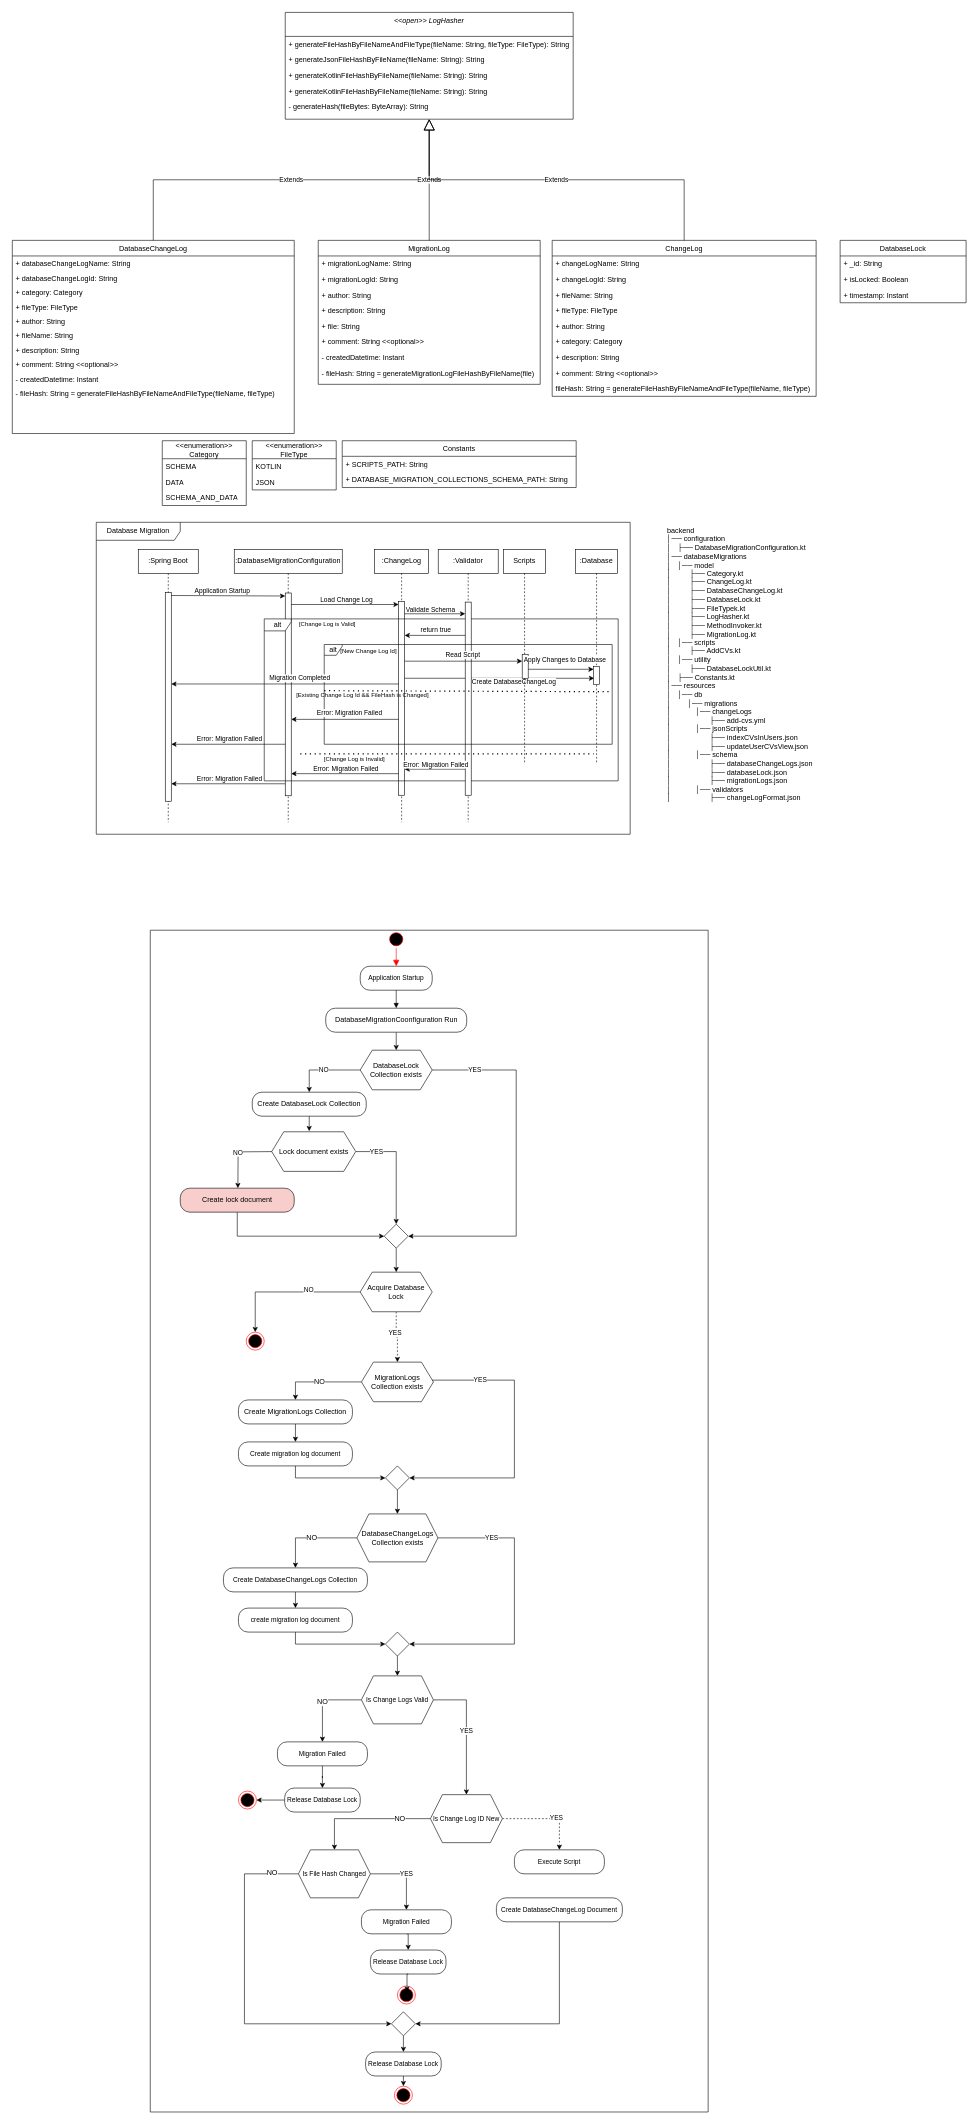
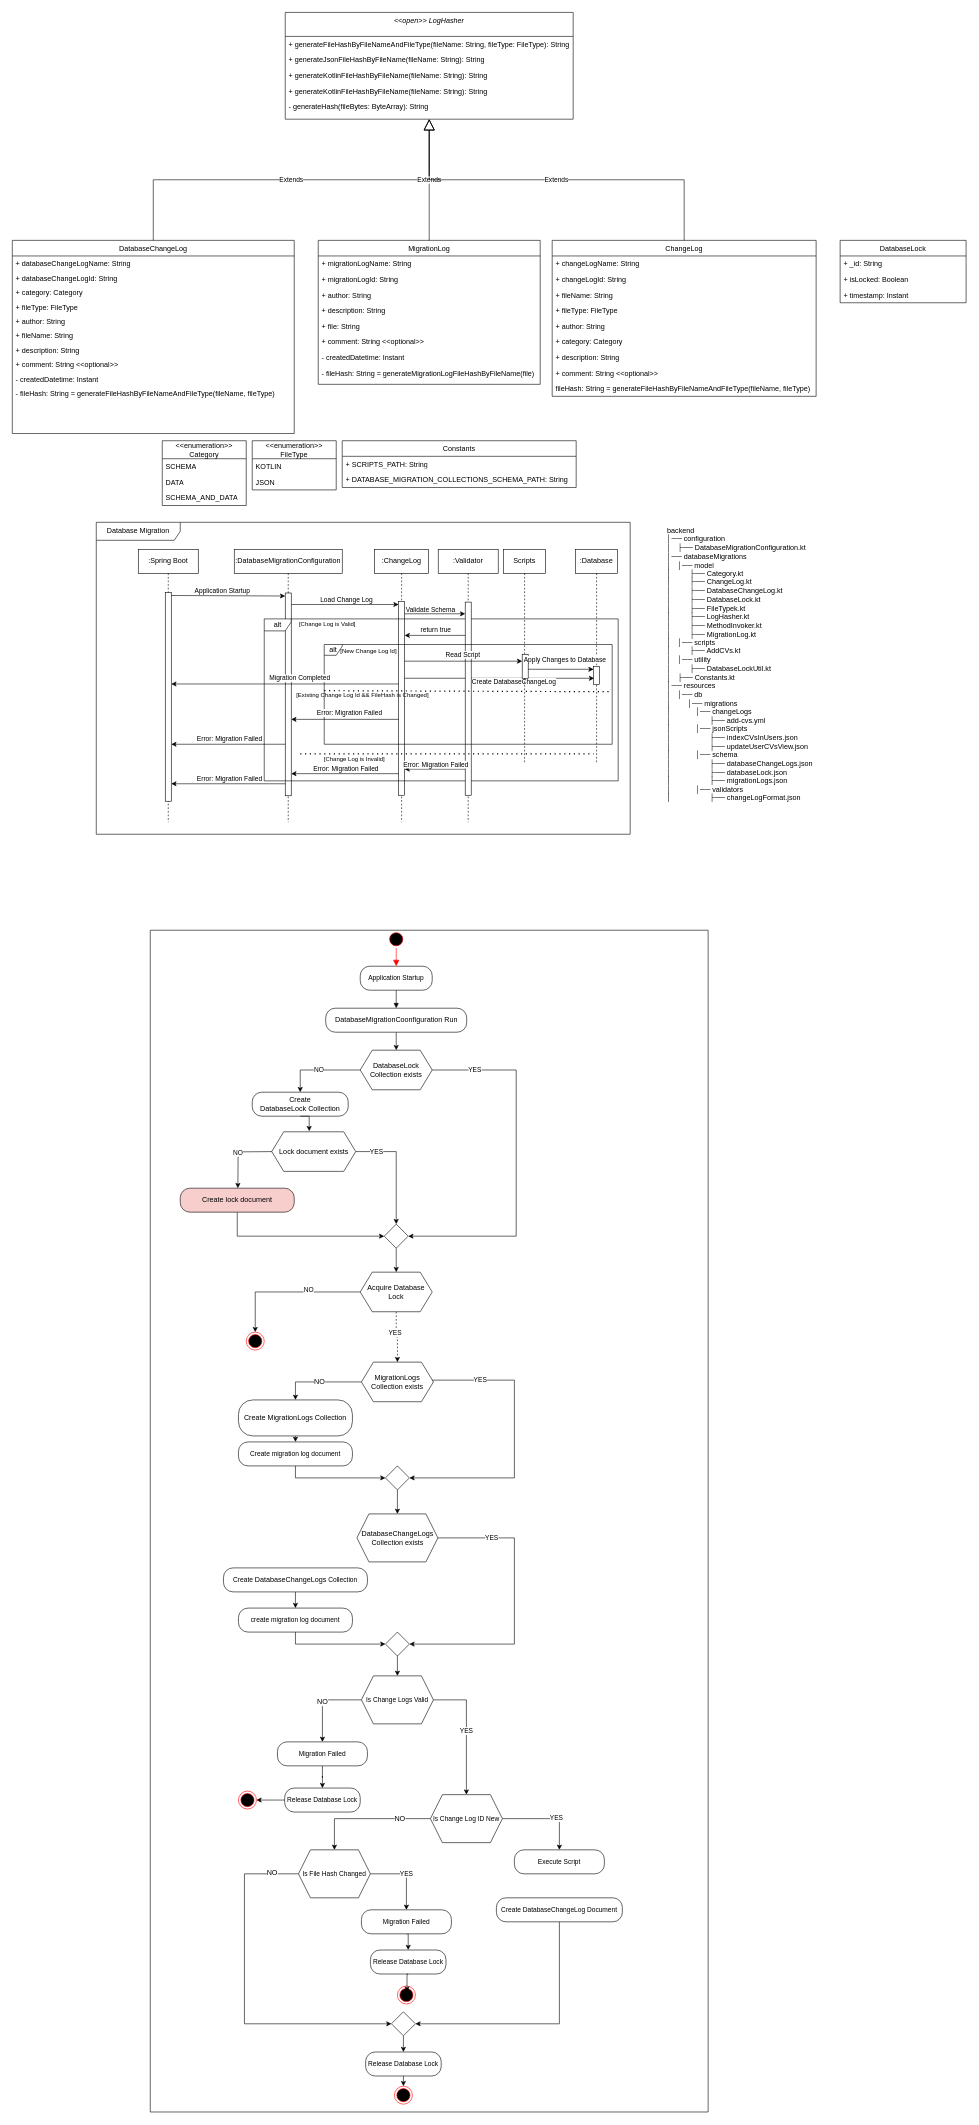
node "Create DatabaseLock Collection": size 114x24 -> 96x24
node "Create MigrationLogs Collection": size 114x24 -> 114x36
edge "DatabaseChangeLogs Collection exists" -> "Create DatabaseChangeLogs Collection": removed, label "NO"
edge "Is Change Log ID New" -> "Execute Script": style dashed -> solid
